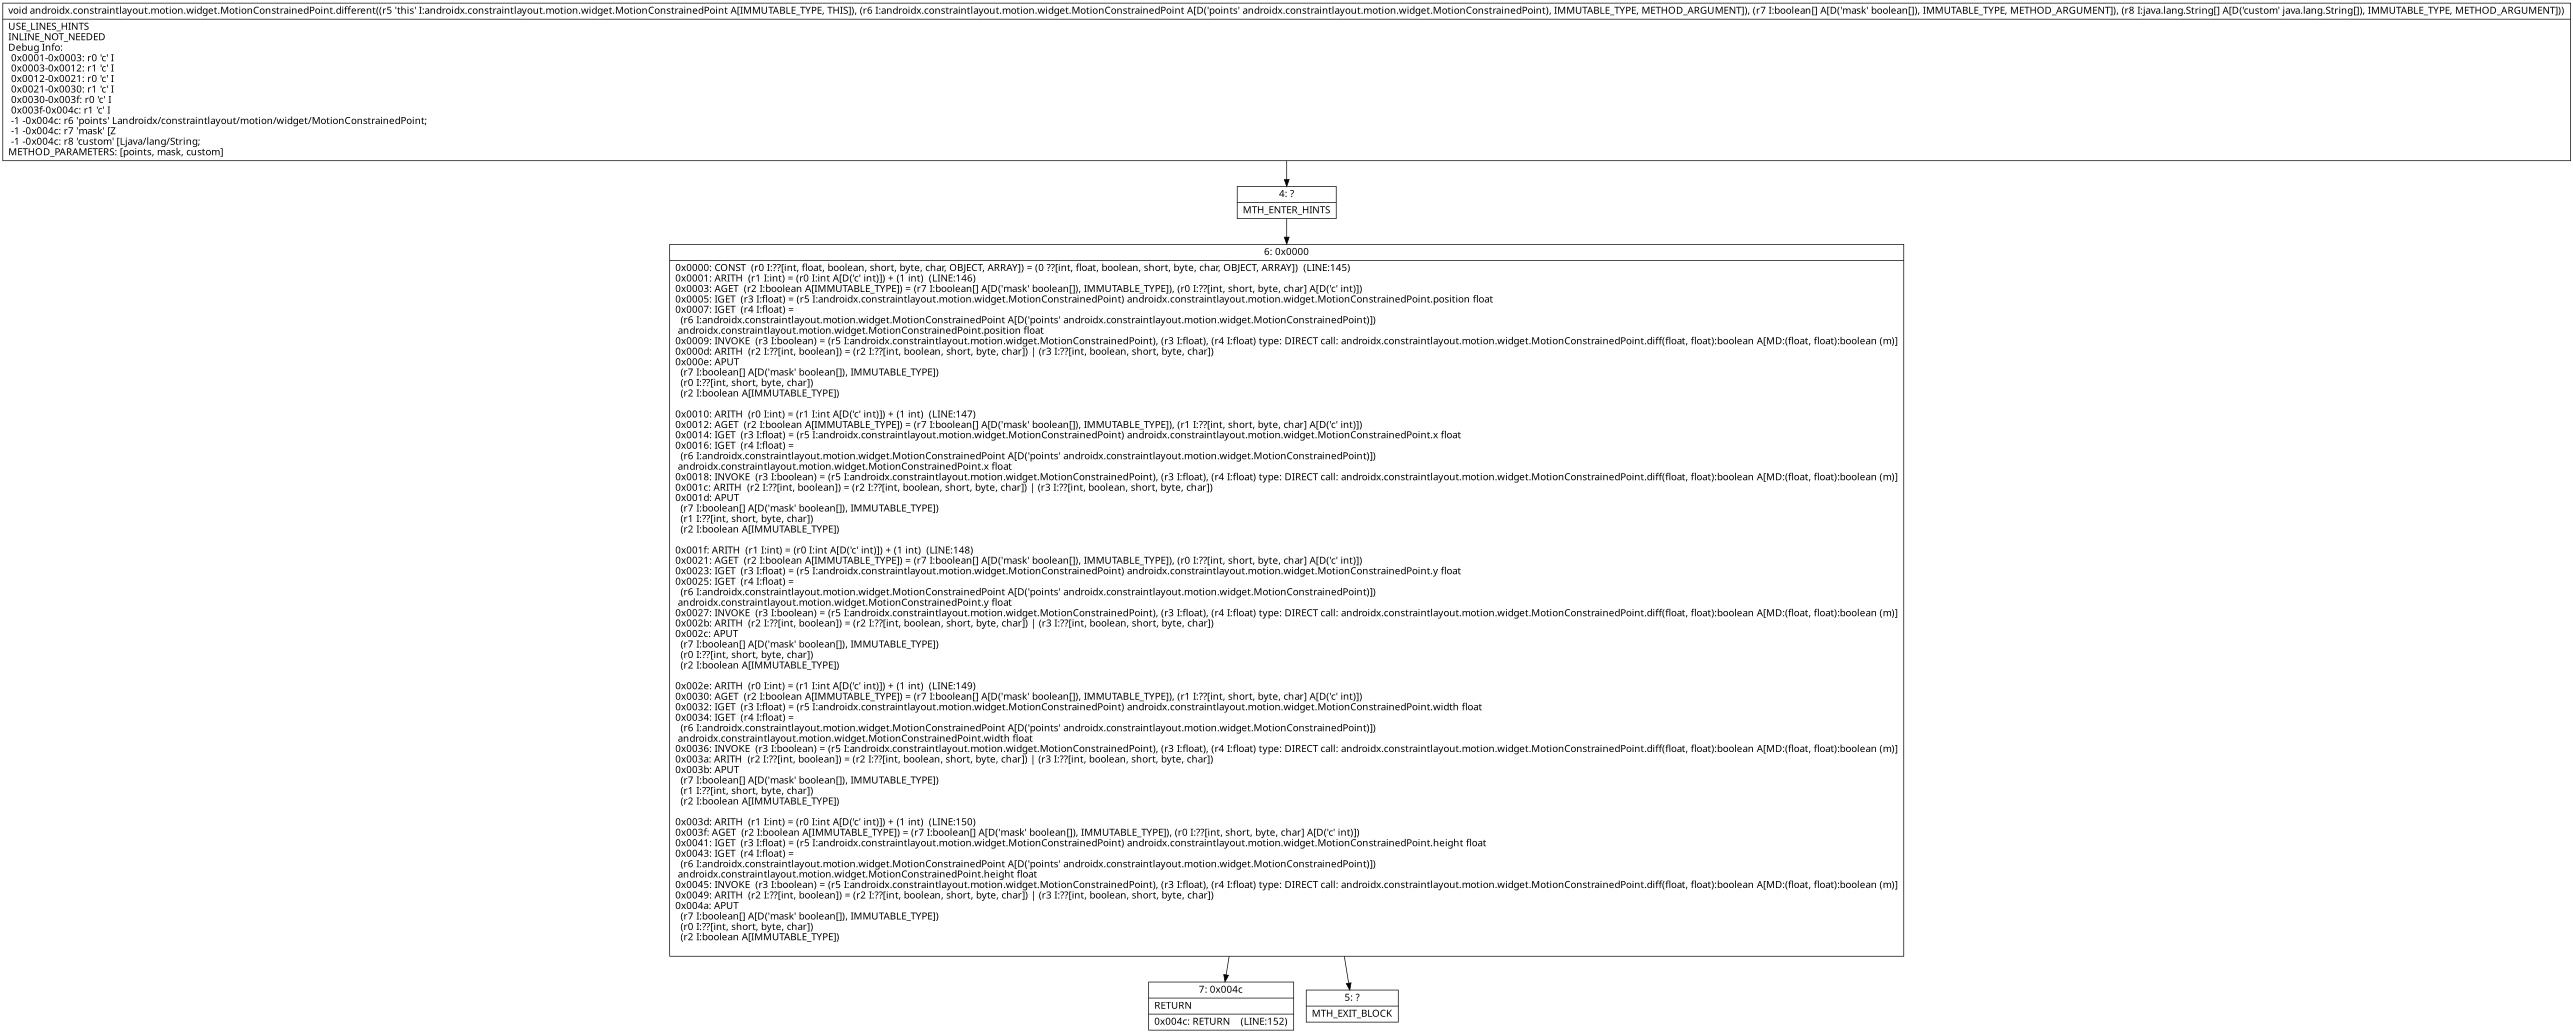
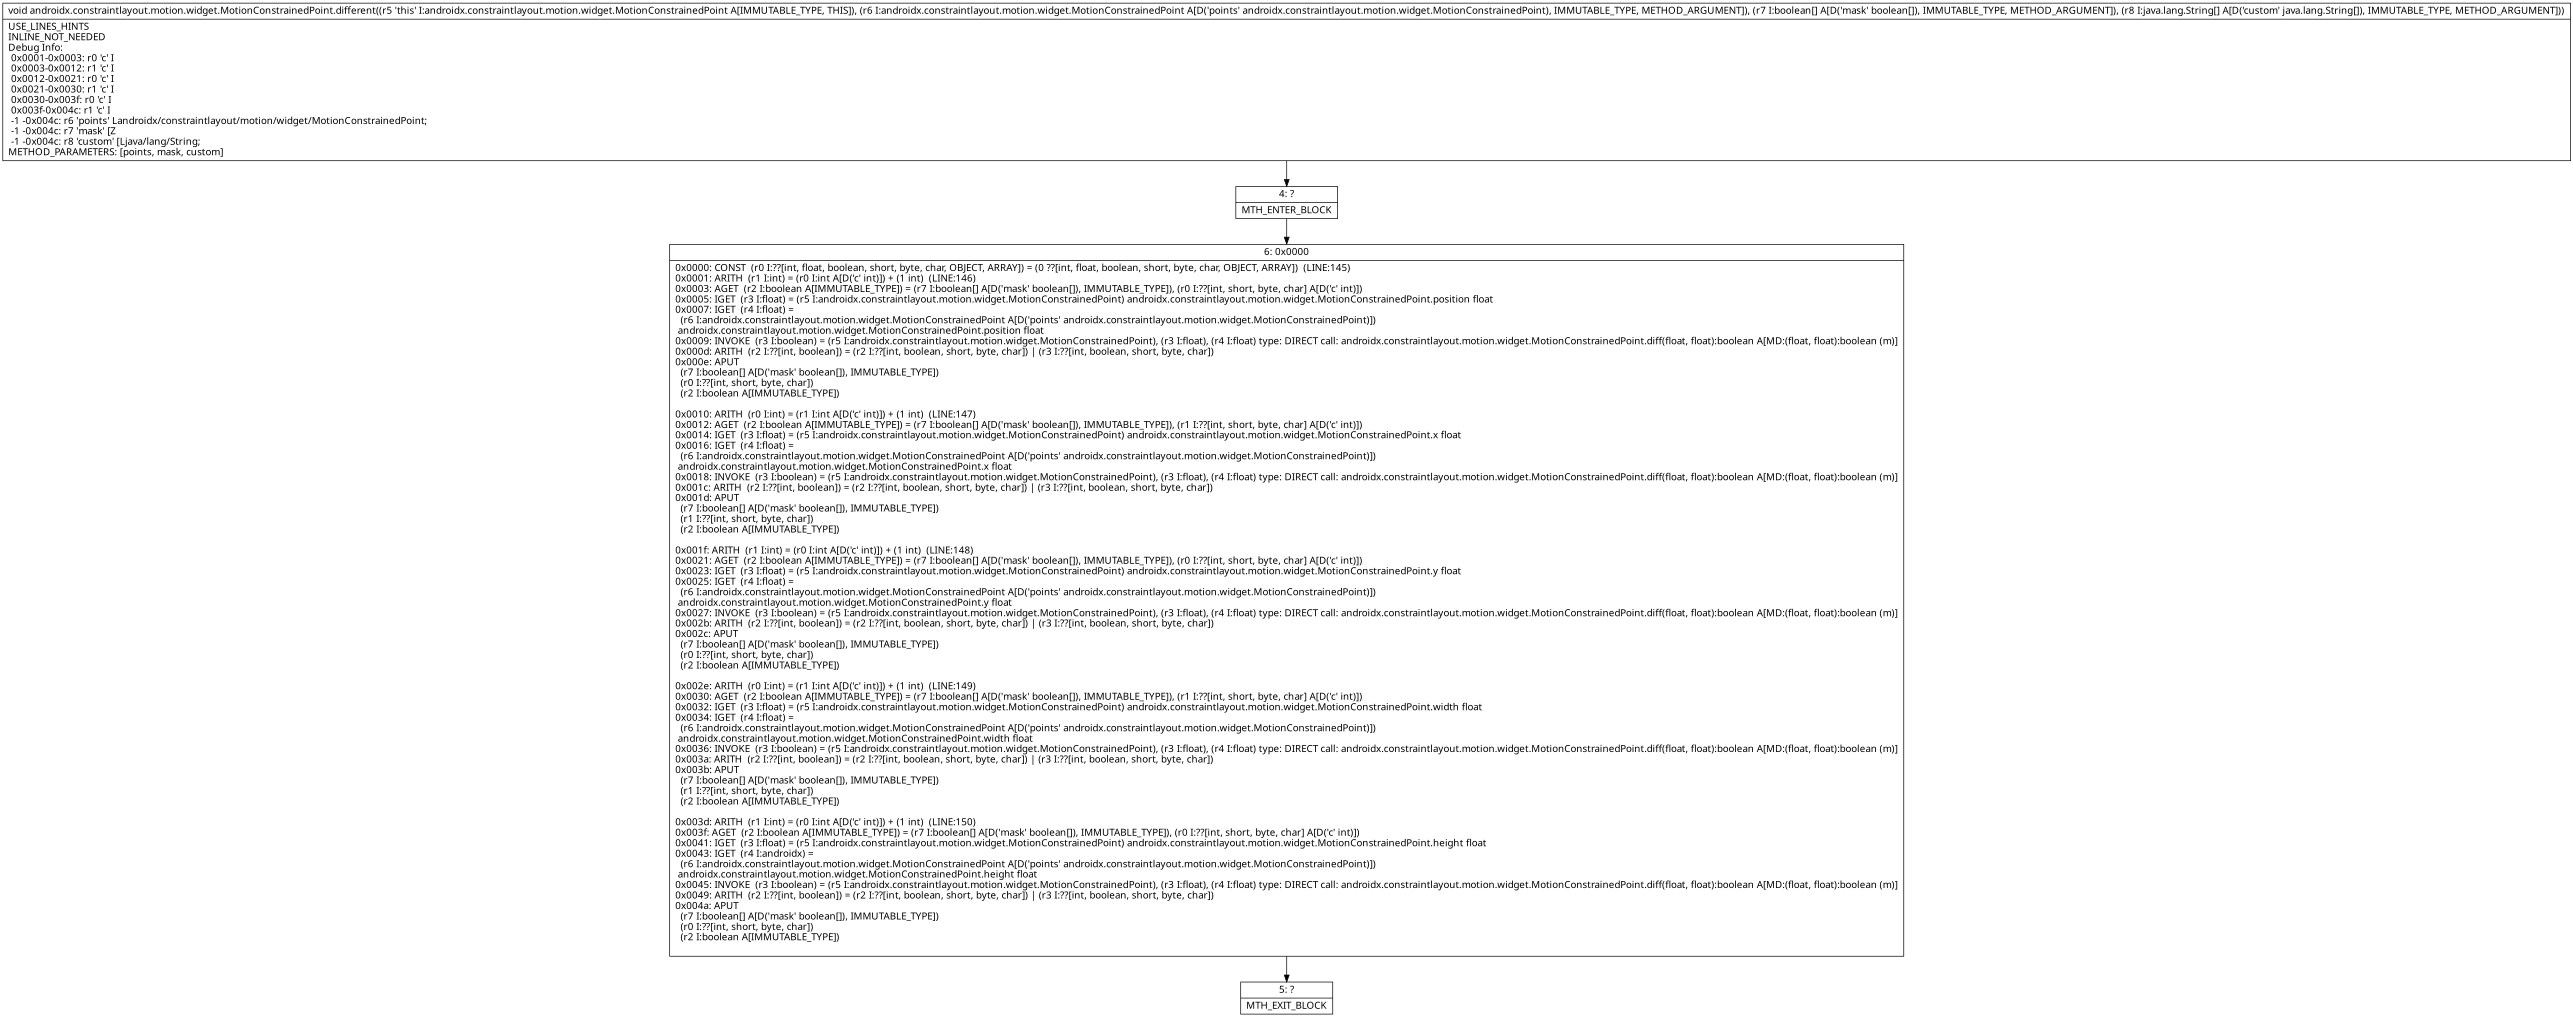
node "4: ?": text "MTH_ENTER_HINTS" -> "MTH_ENTER_BLOCK"
node "6: 0x0000": text "0x0043: IGET  (r4 I:float) =" -> "0x0043: IGET  (r4 I:androidx) ="
node "7: 0x004c": removed
